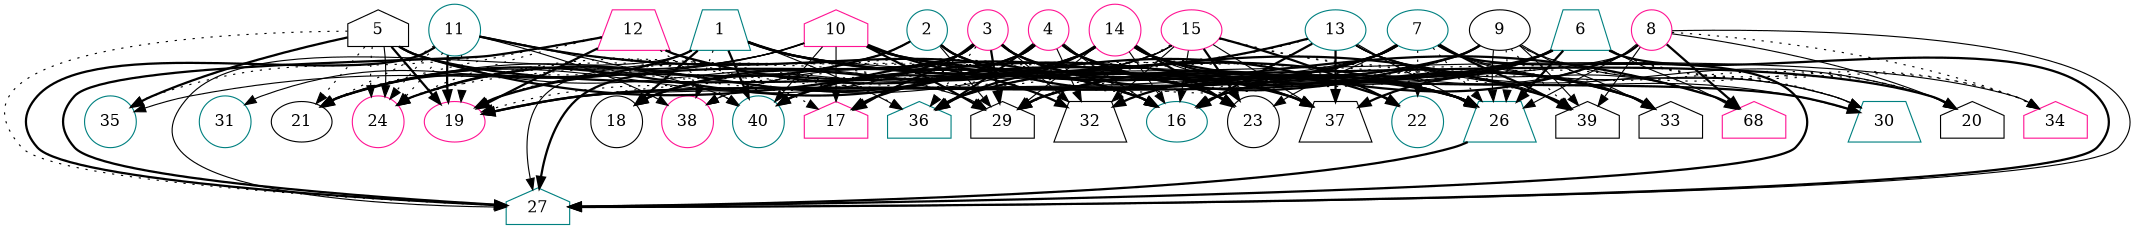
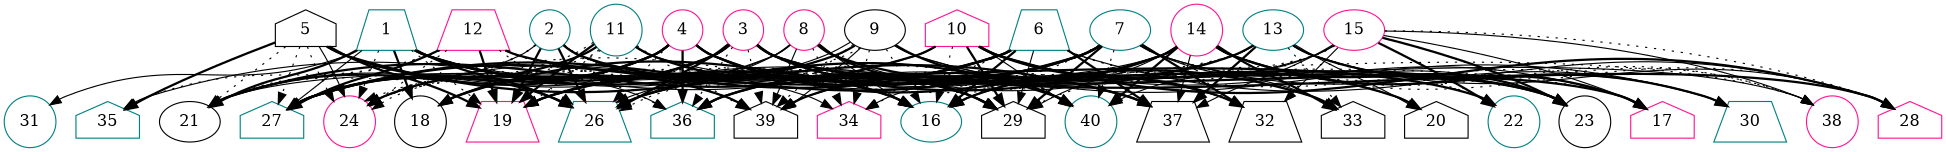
edge "10" -> "21": style solid -> bold
edge "7" -> "34": added
node "35": shape circle -> house
node "19": shape ellipse -> trapezium
node "68": label "68" -> "28"
edge "26" -> "27": now "4" -> "27"
